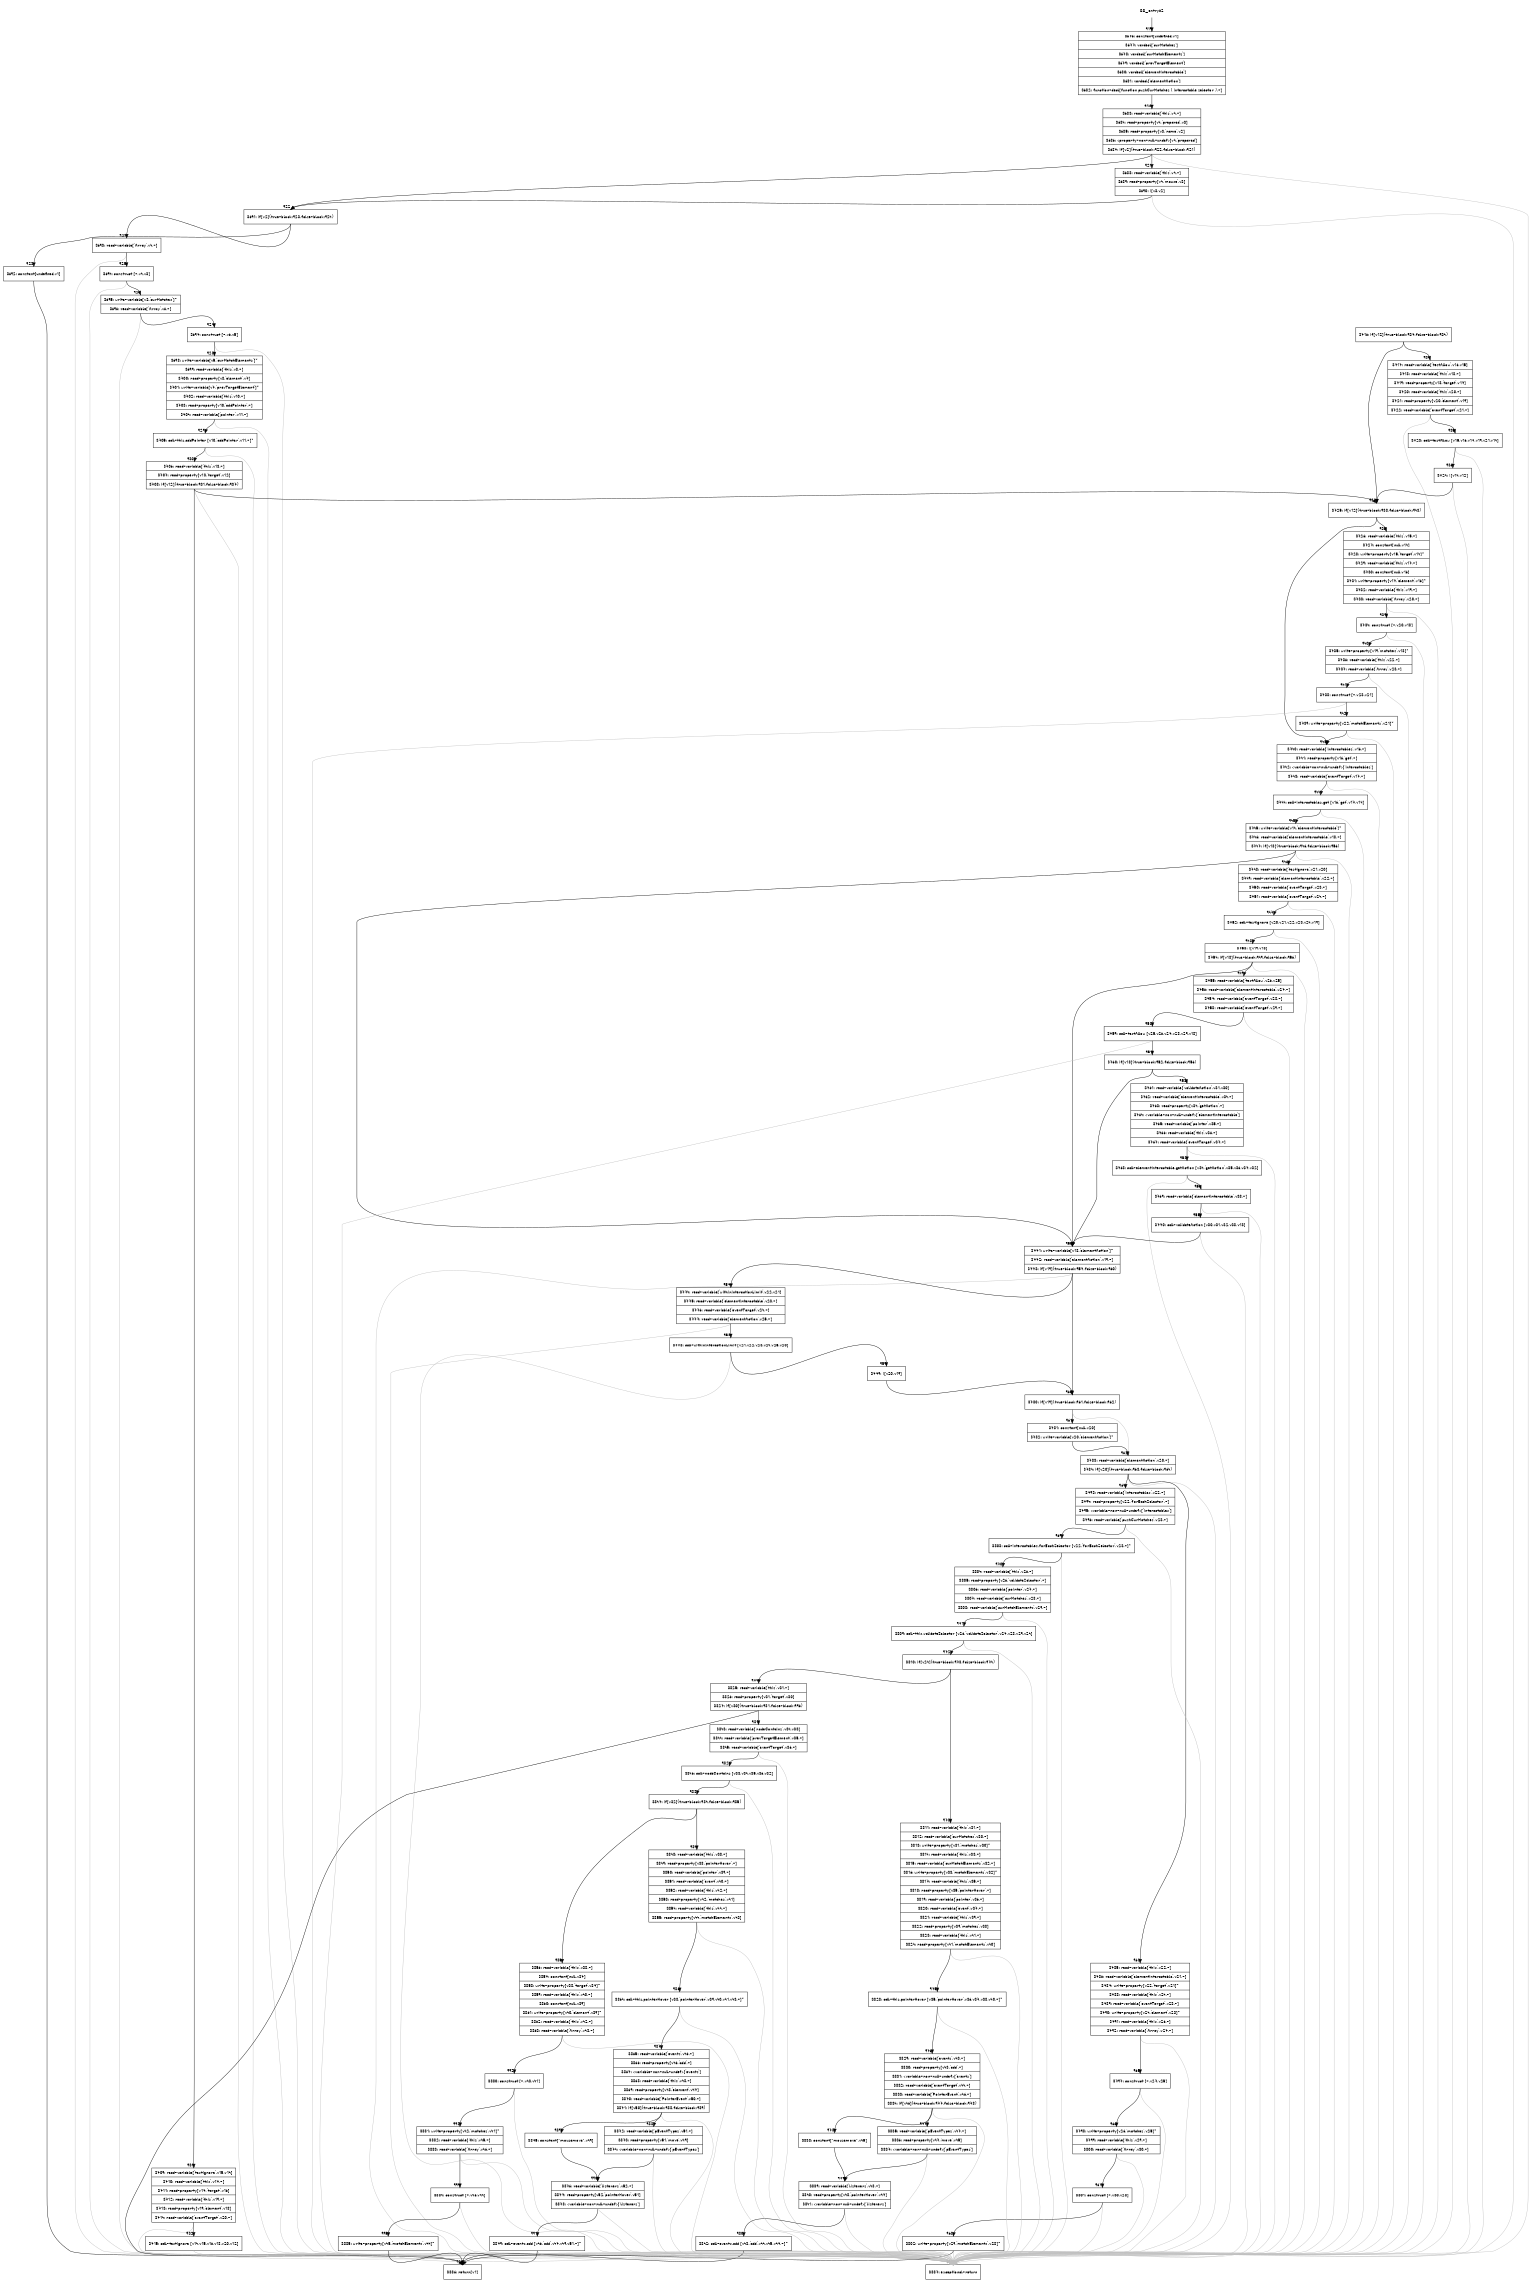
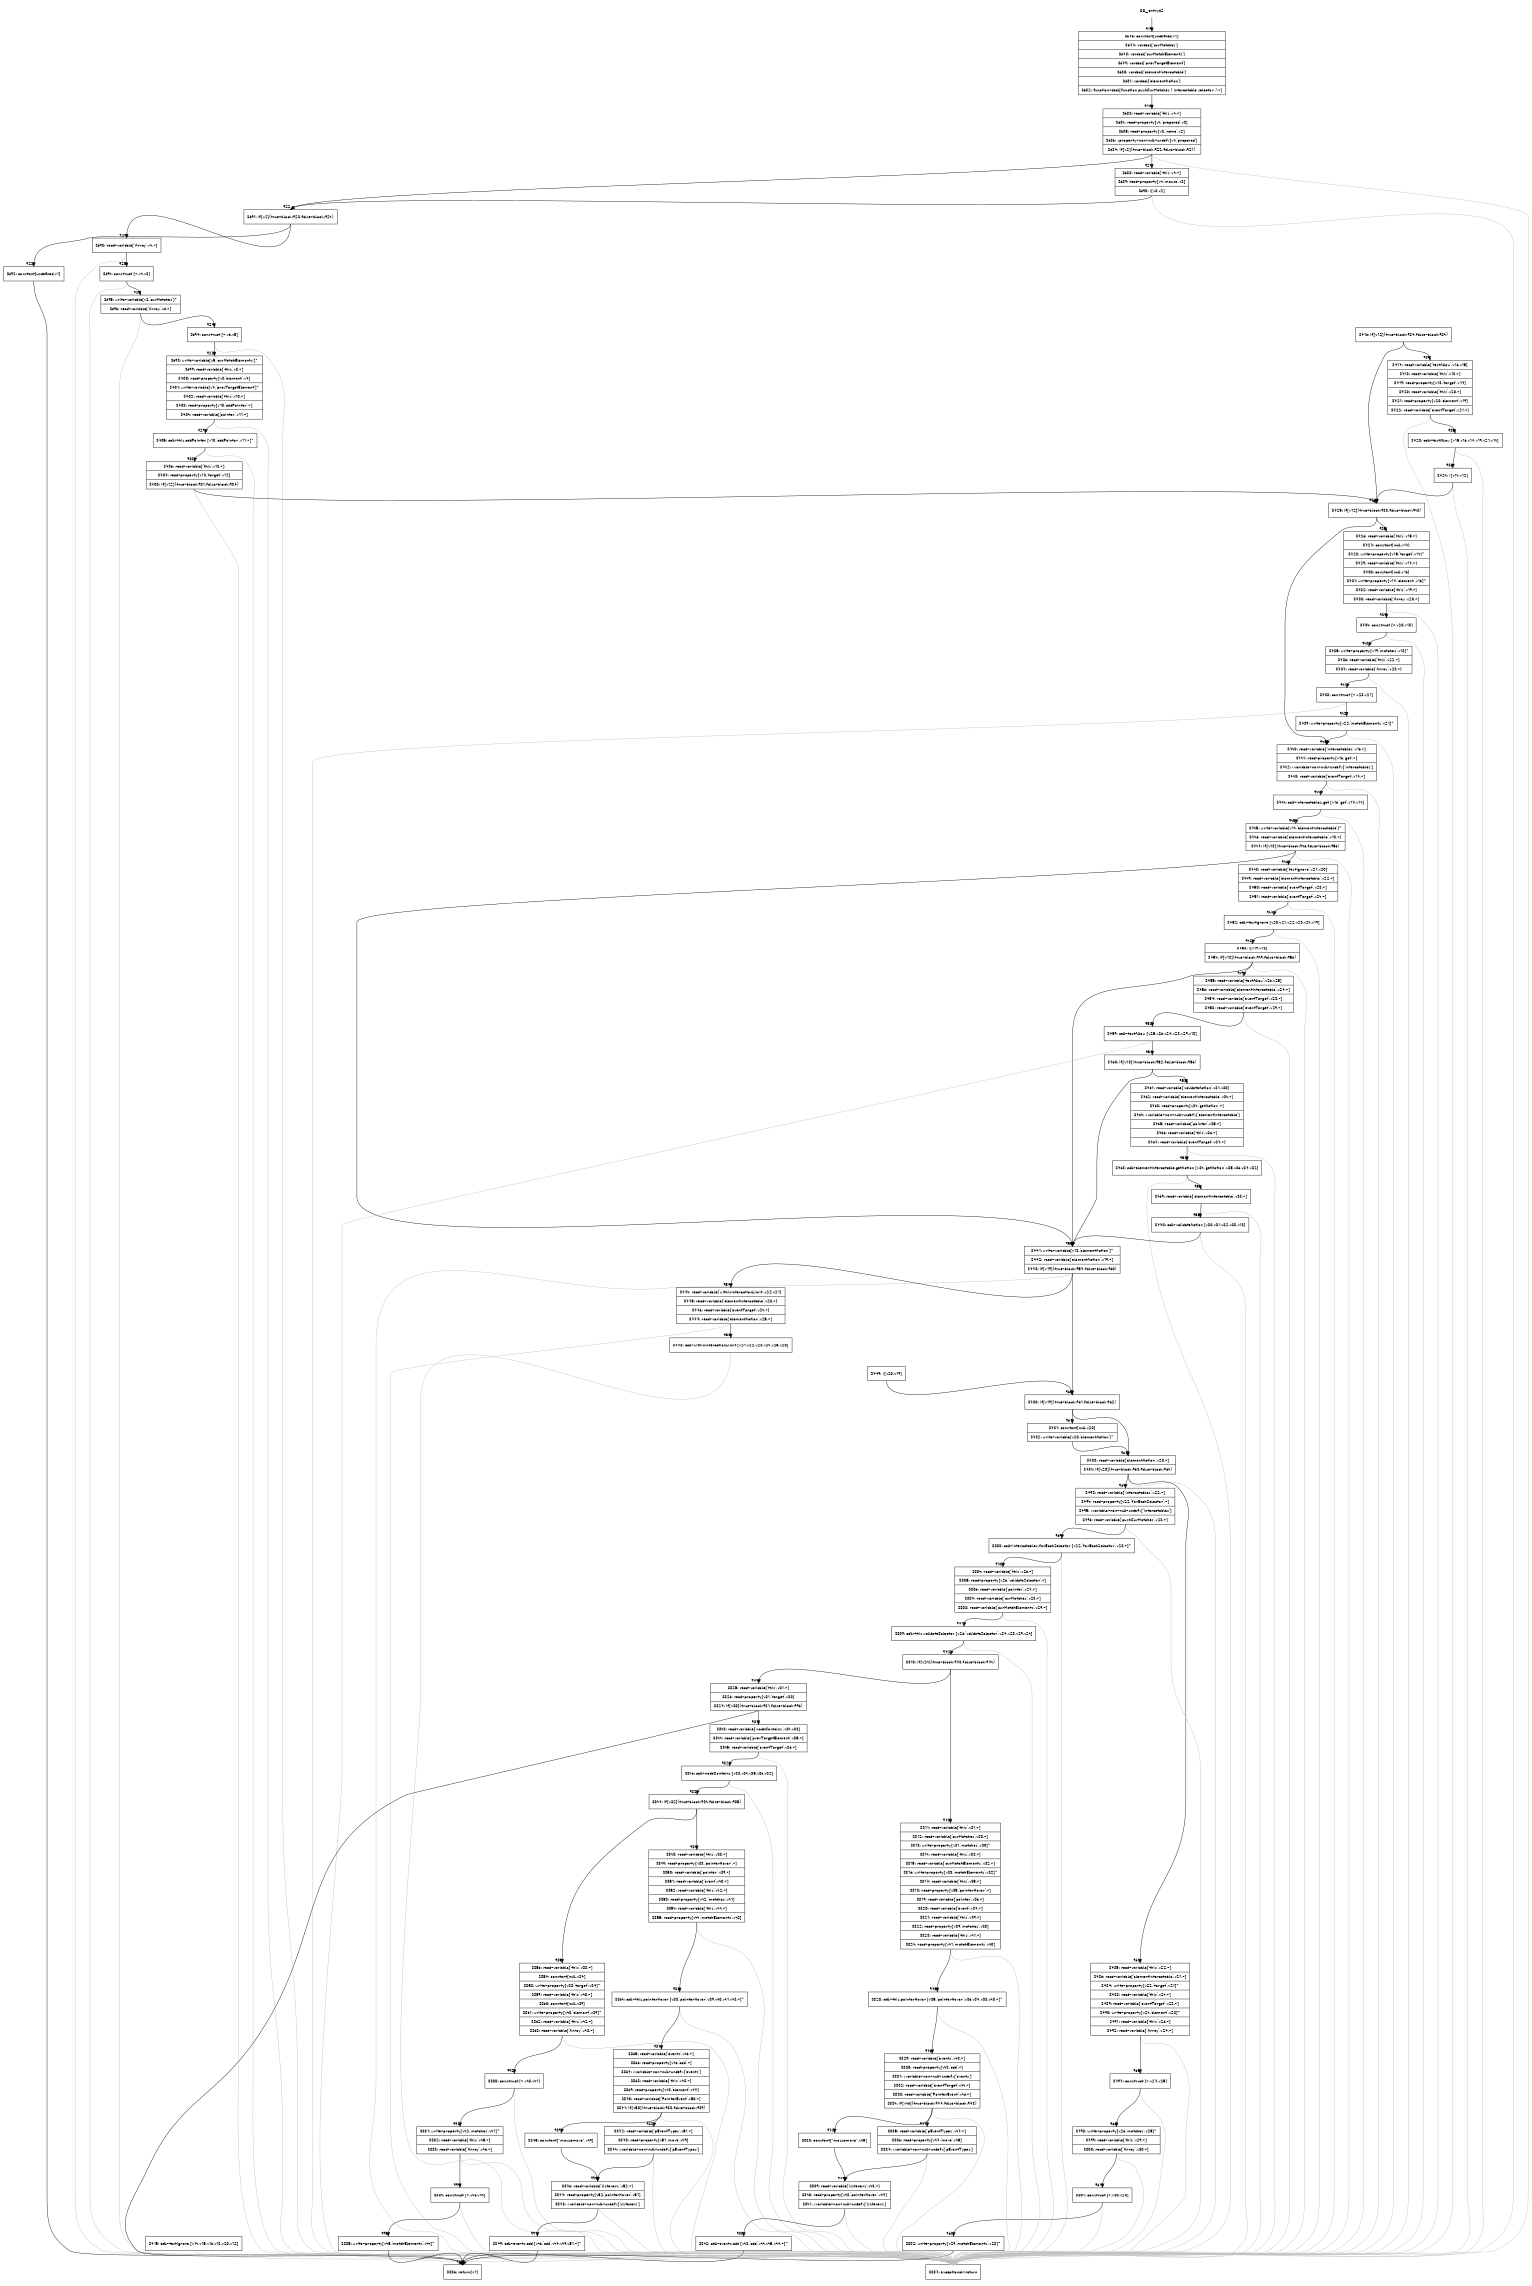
edge "3778: call-withinInteractionLimit [v21,v22,v23,v24,v25,v20]" -> "3779: ![v20,v19]": removed
edge "3780: if[v19](true-block:961,false-block:962)" -> "3783: read-variable['elementAction',v20,-]": color gray -> black
node "3709: read-variable['testIgnore',v15,v14]": removed
